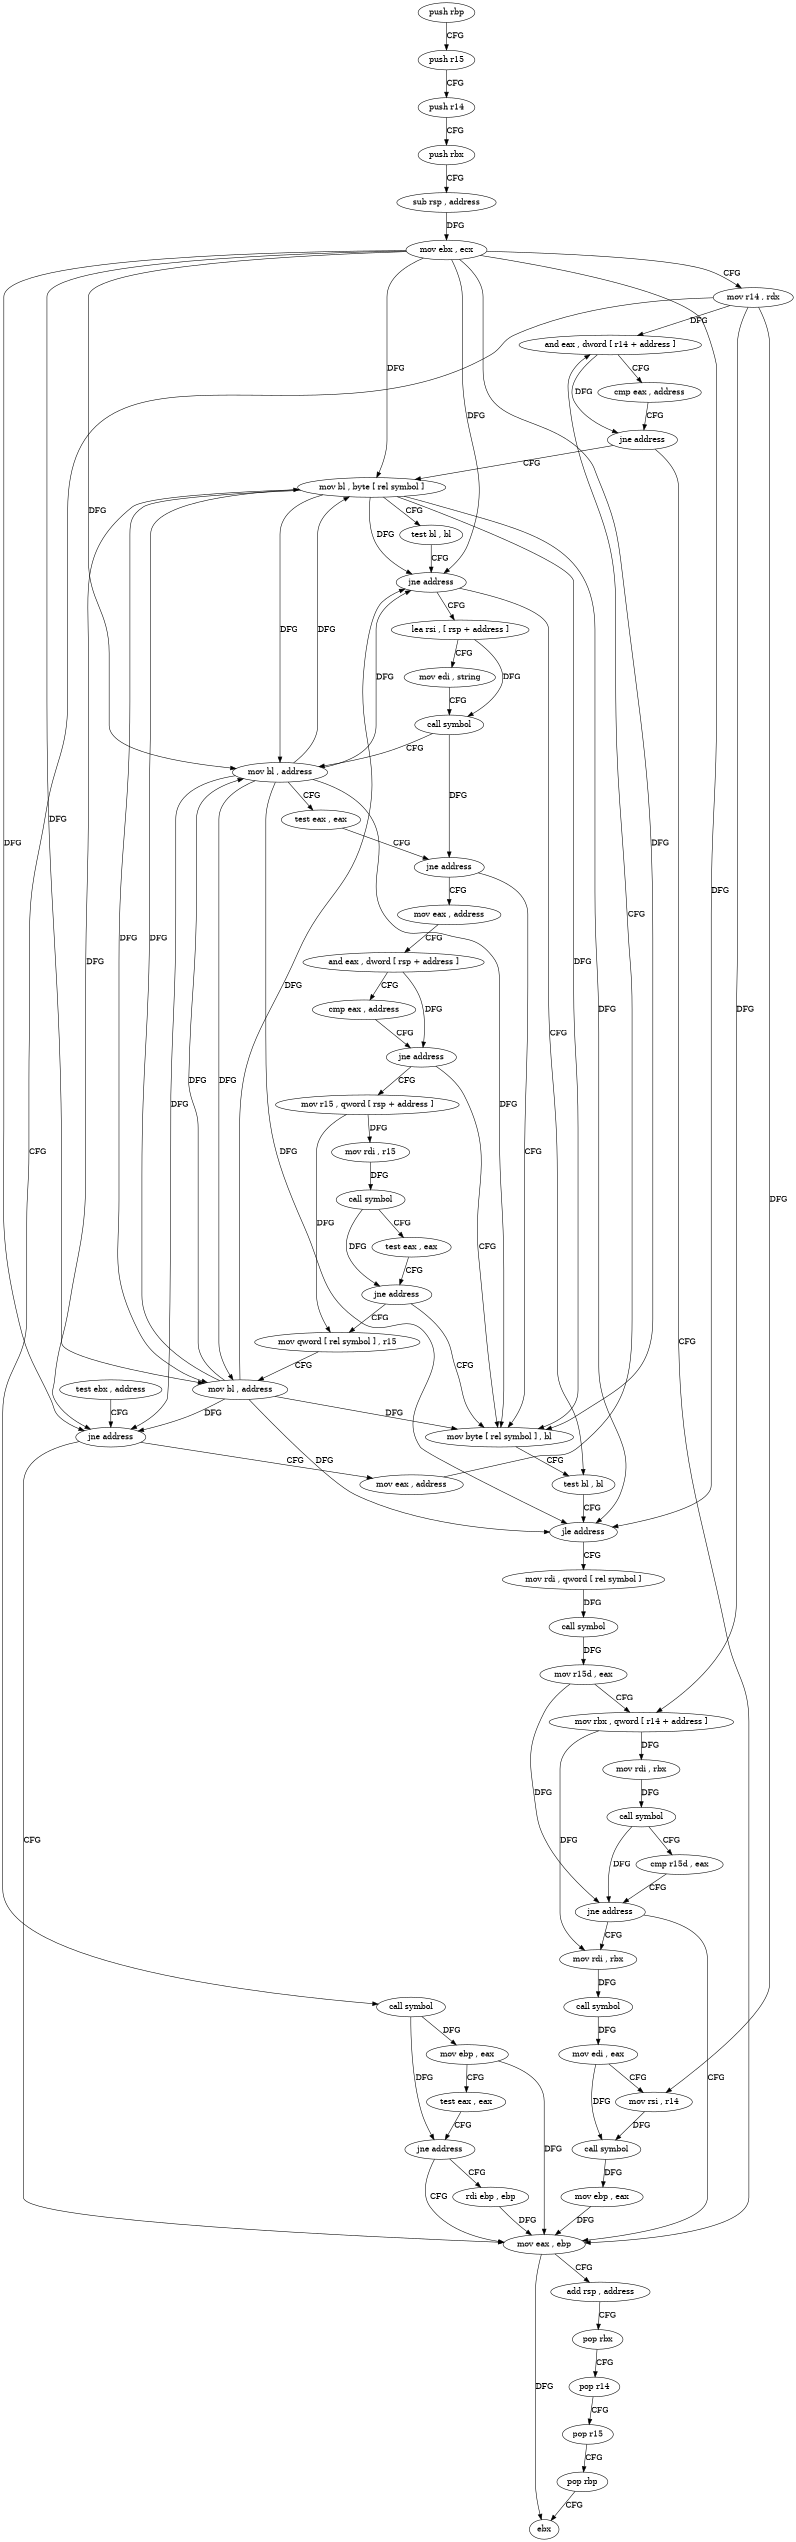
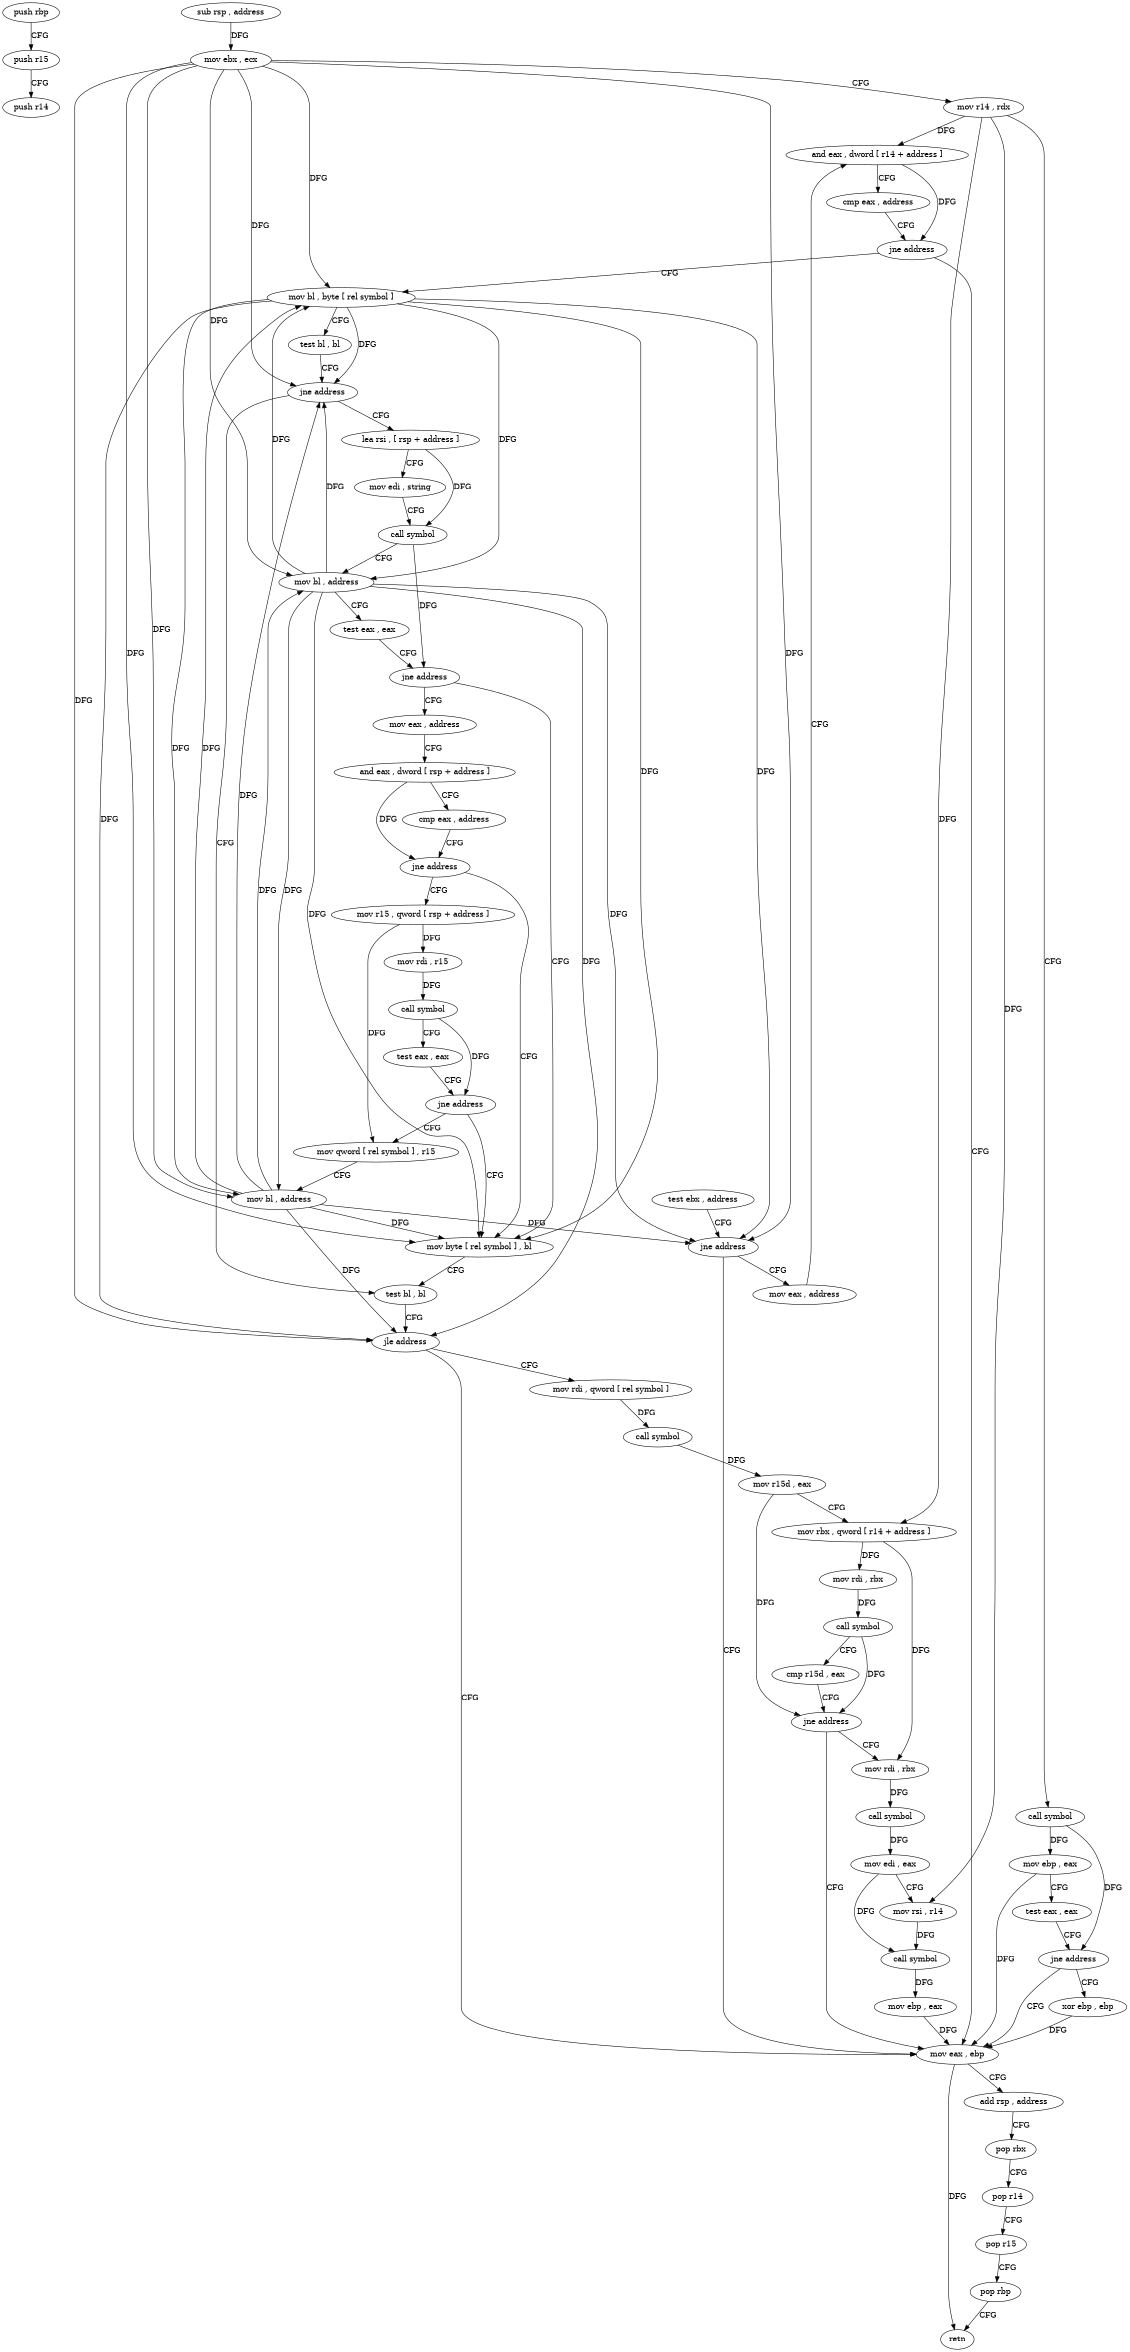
node "push rbx": removed
edge "jle address" -> "mov eax , ebp": added, label "CFG"
node "rdi ebp , ebp": label "rdi ebp , ebp" -> "xor ebp , ebp"
node "ebx": label "ebx" -> "retn"
